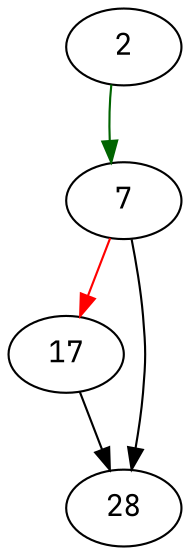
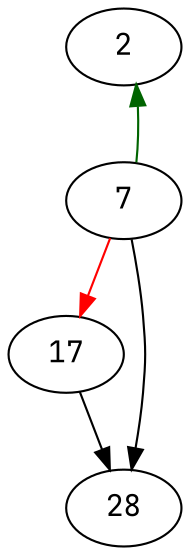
edge "2" -> "7": reversed
